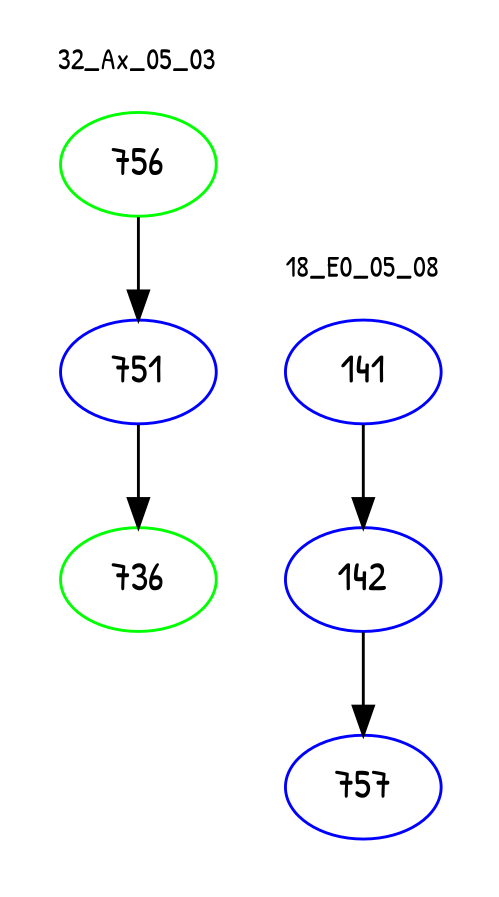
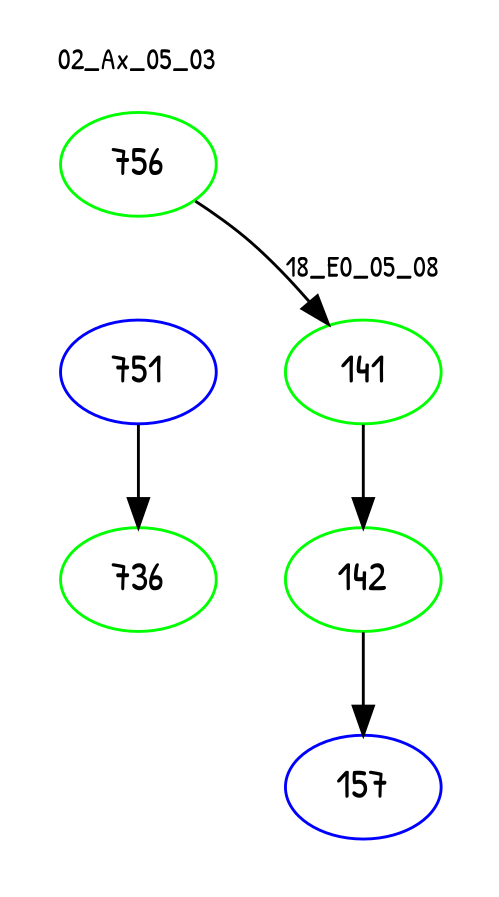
cluster "32_Ax_05_03": label "32_Ax_05_03" -> "02_Ax_05_03"
edge "756" -> "751": now "756" -> "141"
node "141": color blue -> green
node "142": color blue -> green
node "757": label "757" -> "157"
